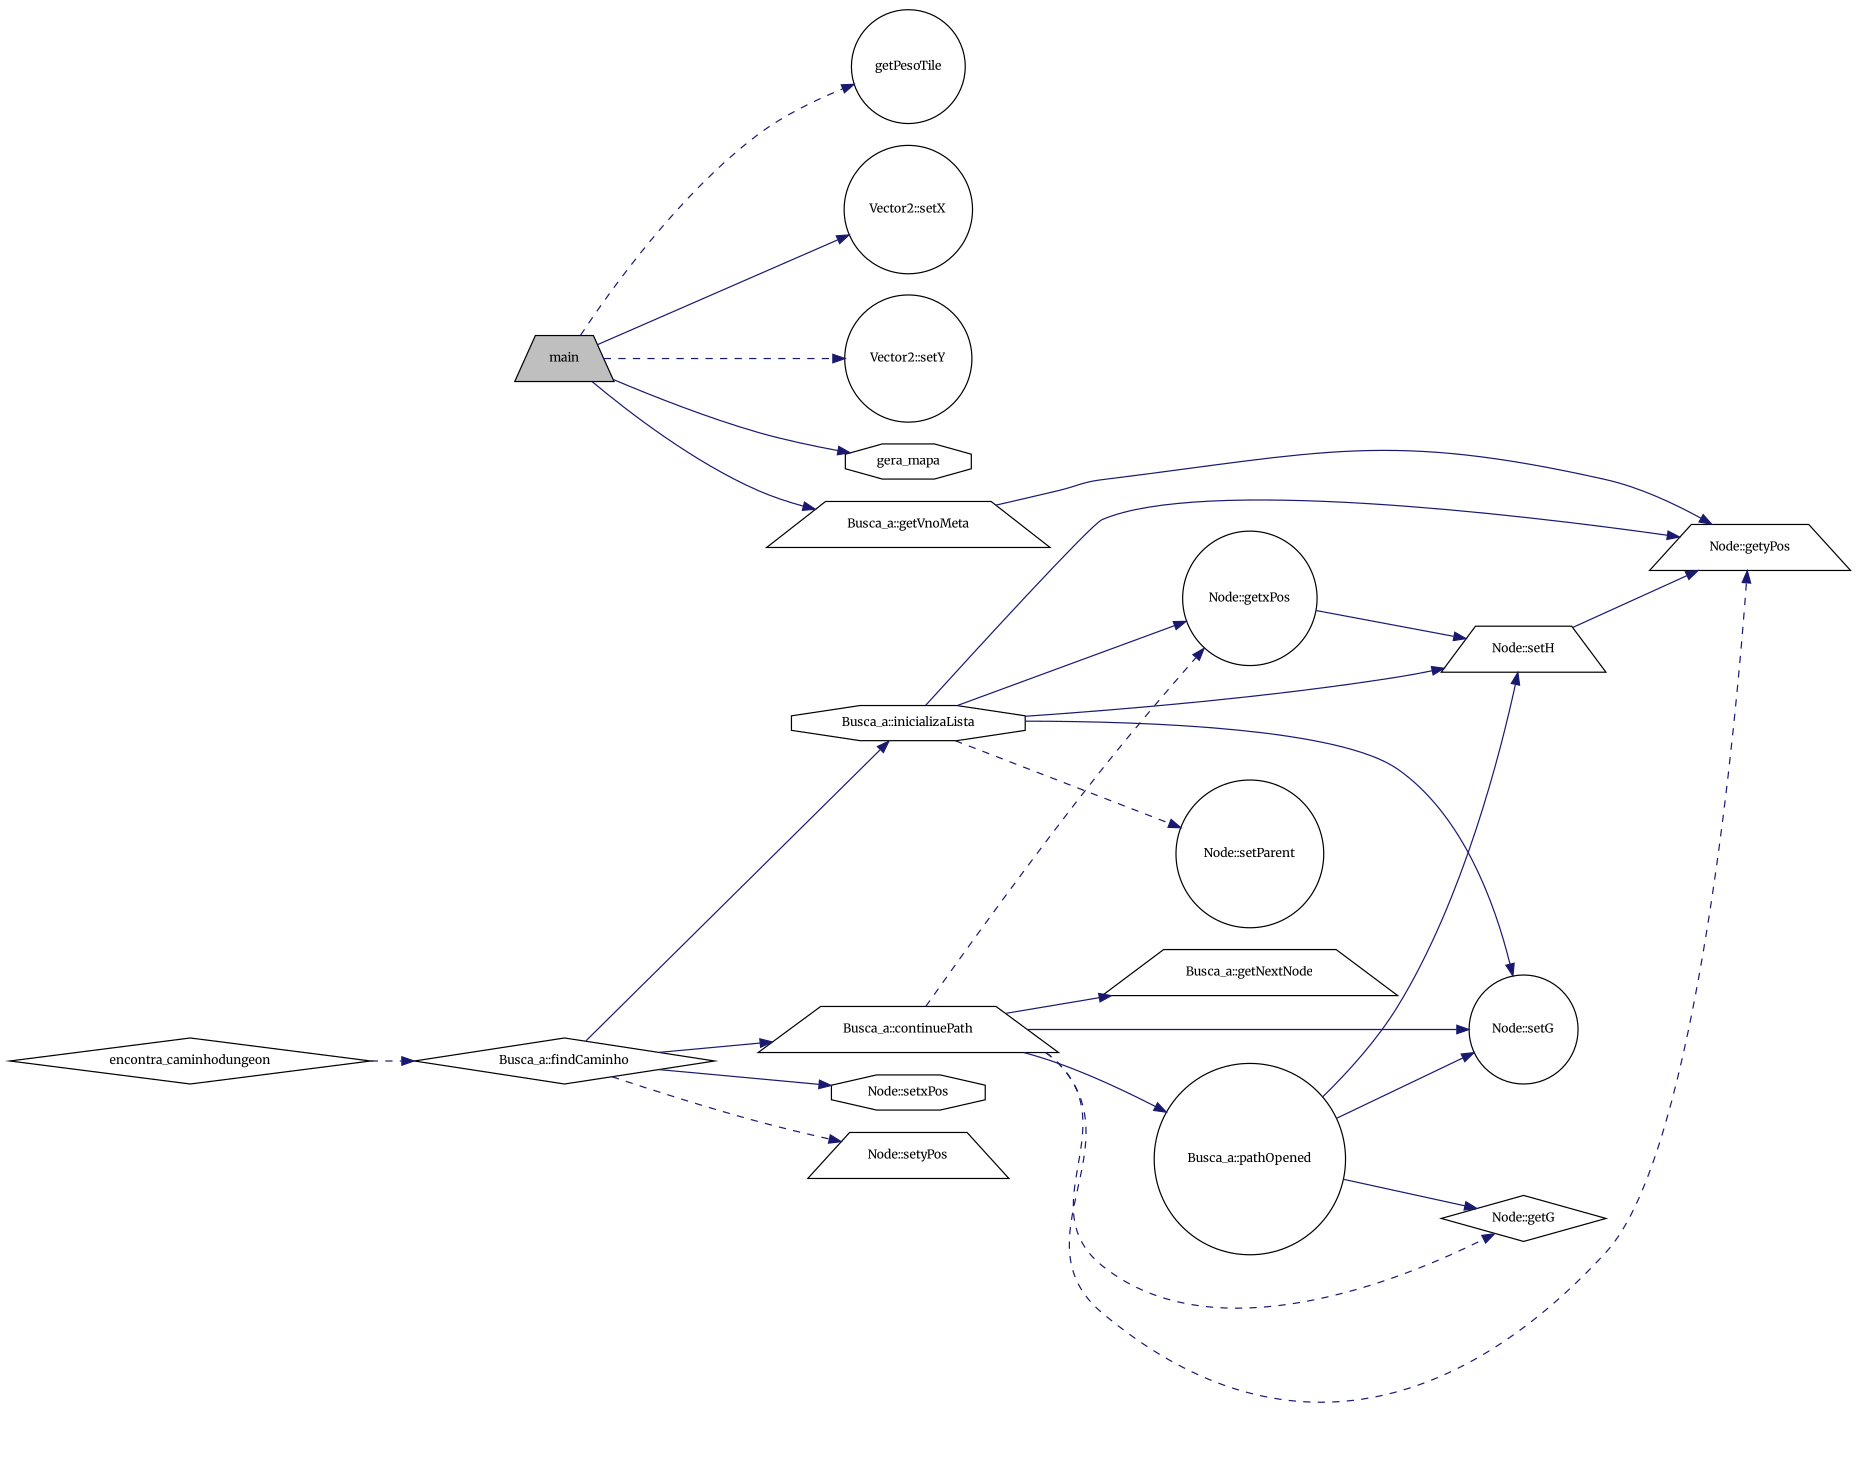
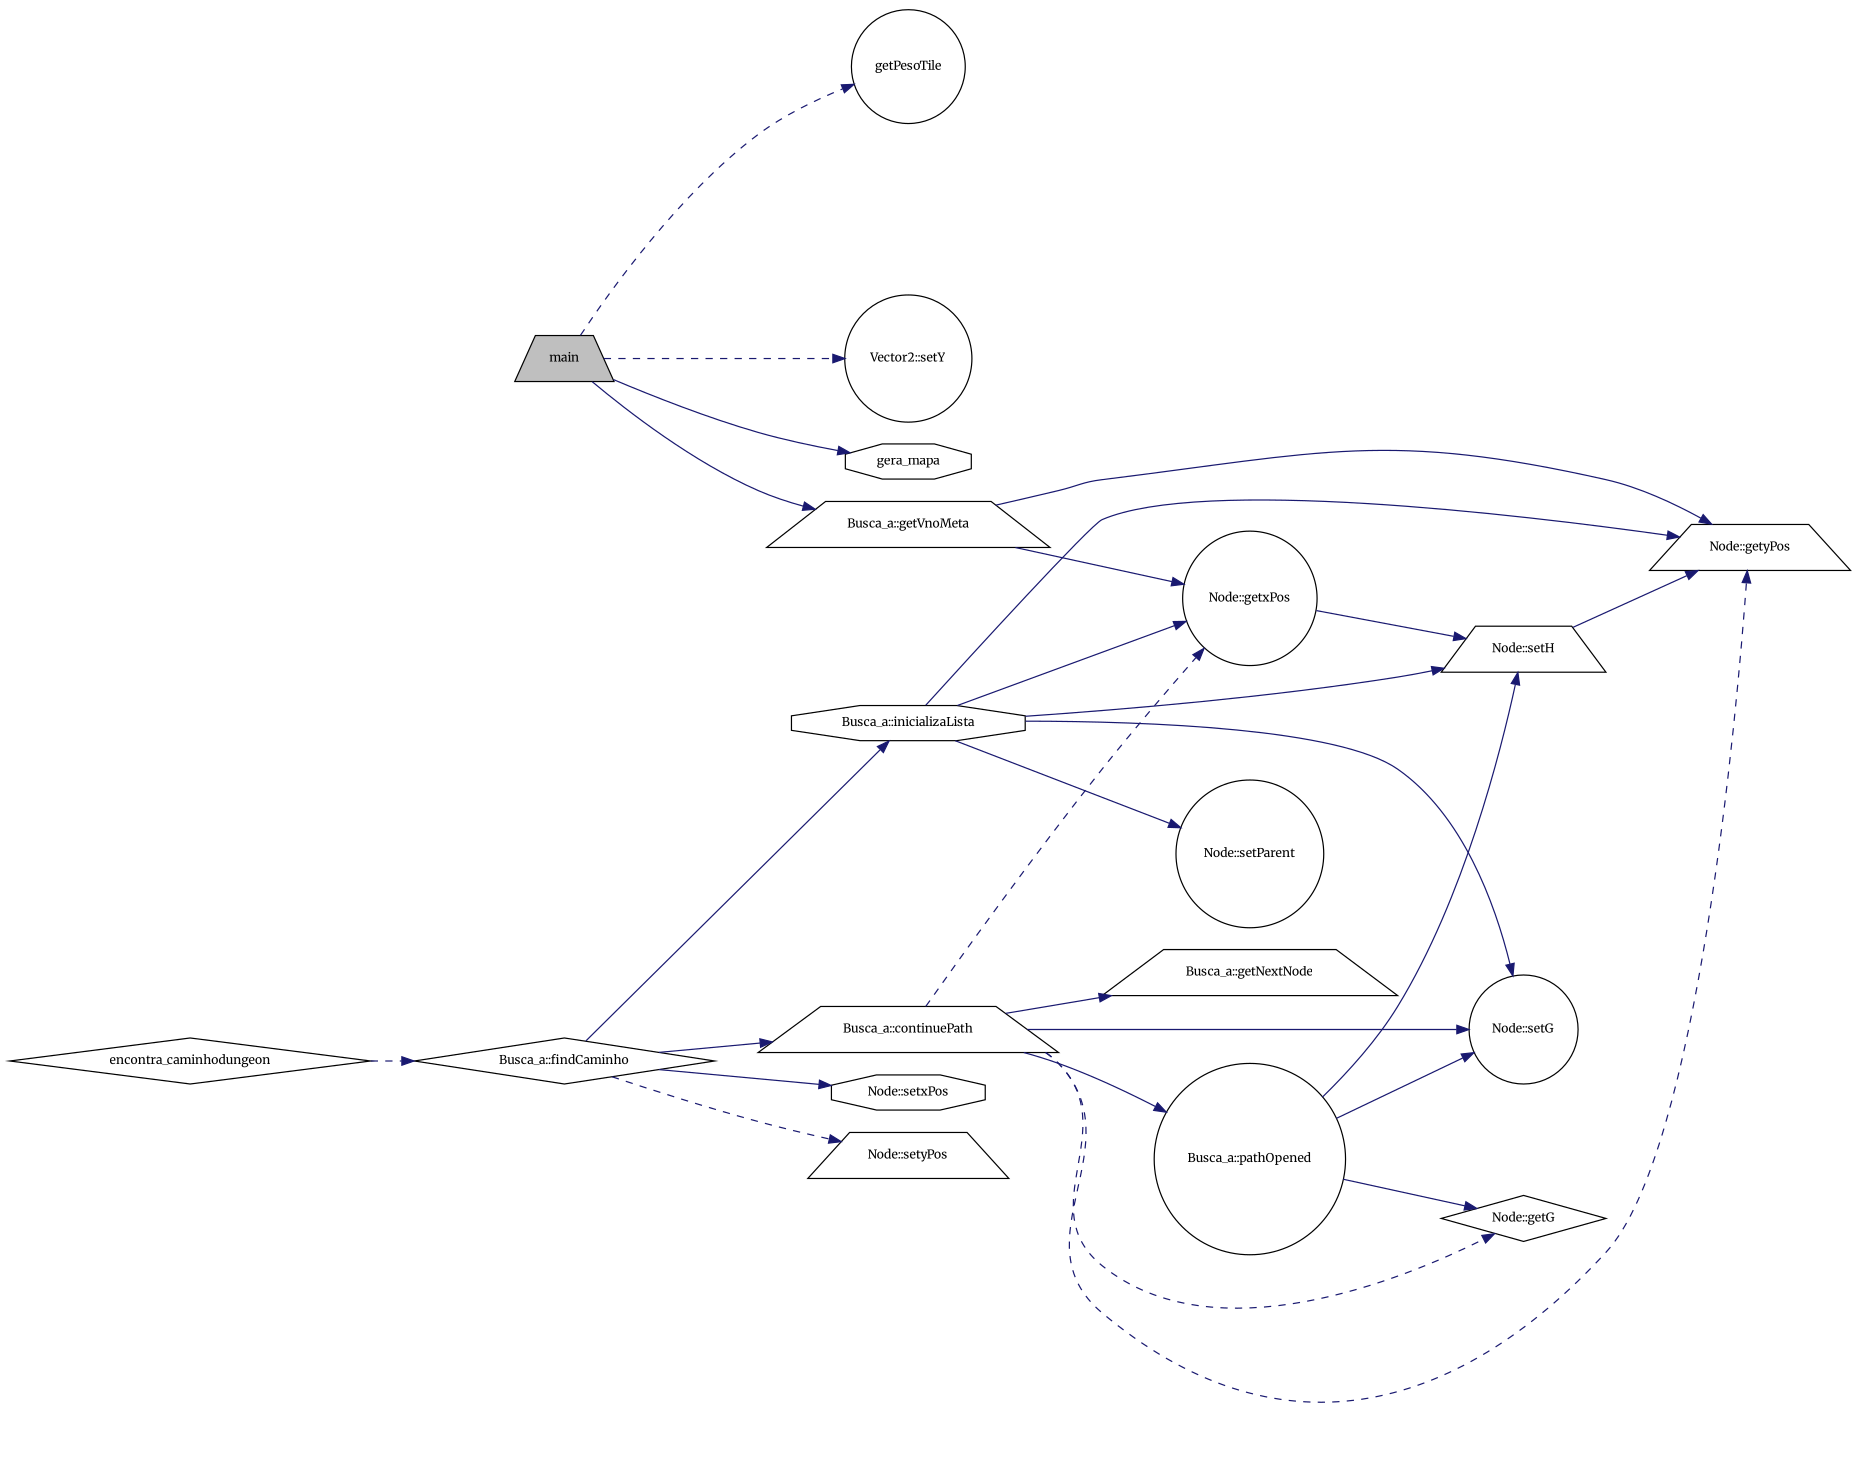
node "Vector2::setX": removed
edge "Busca_a::getVnoMeta" -> "Node::getxPos": added
edge "Busca_a::inicializaLista" -> "Node::setParent": style dashed -> solid
